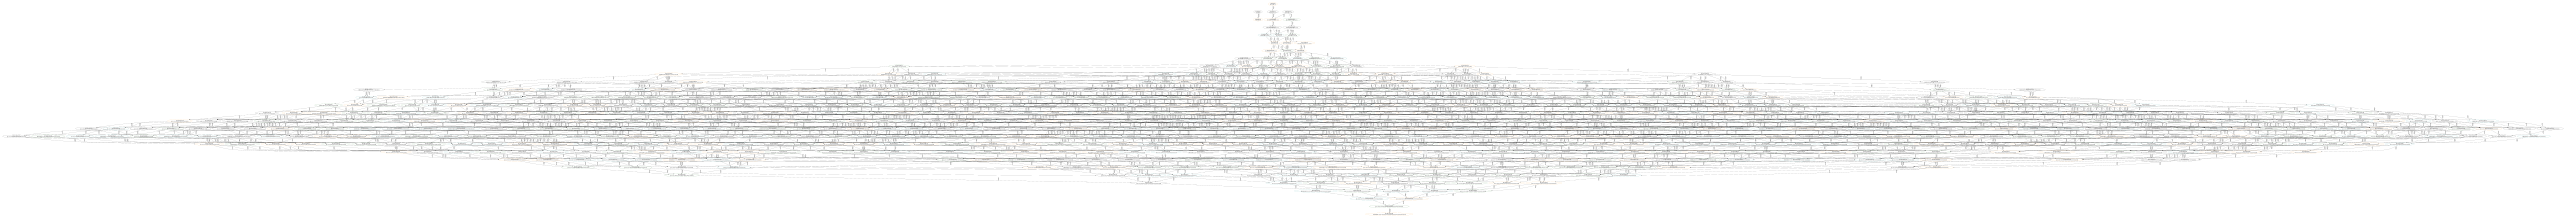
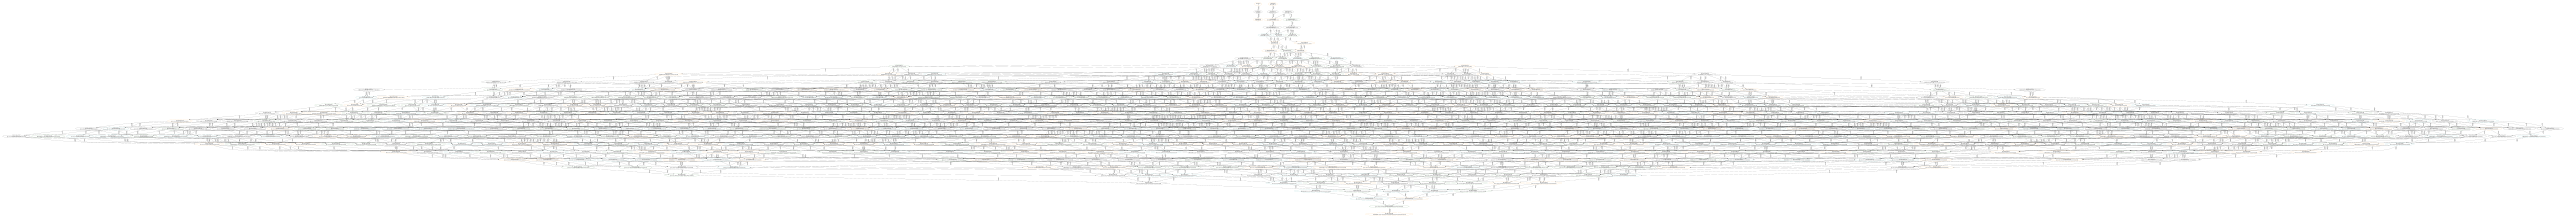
node "S0: [0, 0] [0, 0] {}{}": added
node "S15: [177, 202] [221, 277] {}{1, 2, 3, 4, 5, 6, 7, 8, 9, 10}": removed
